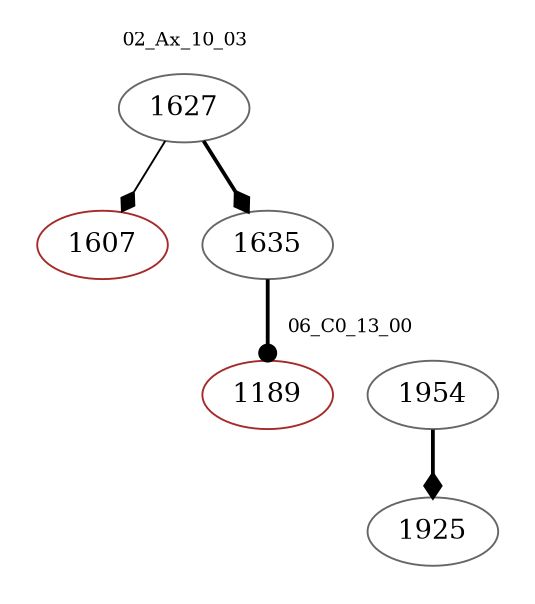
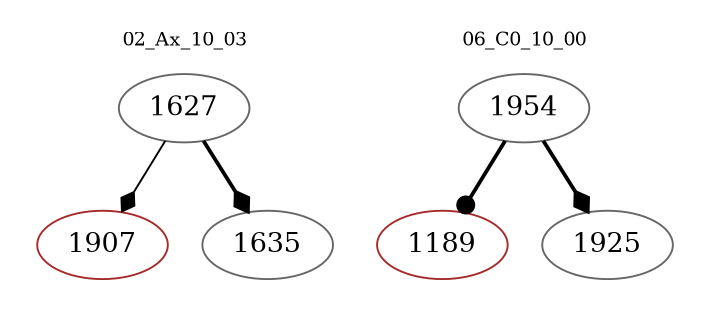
node "1607": label "1607" -> "1907"
edge "1635" -> "1189": now "1954" -> "1189"
cluster "06_C0_13_00": label "06_C0_13_00" -> "06_C0_10_00"
